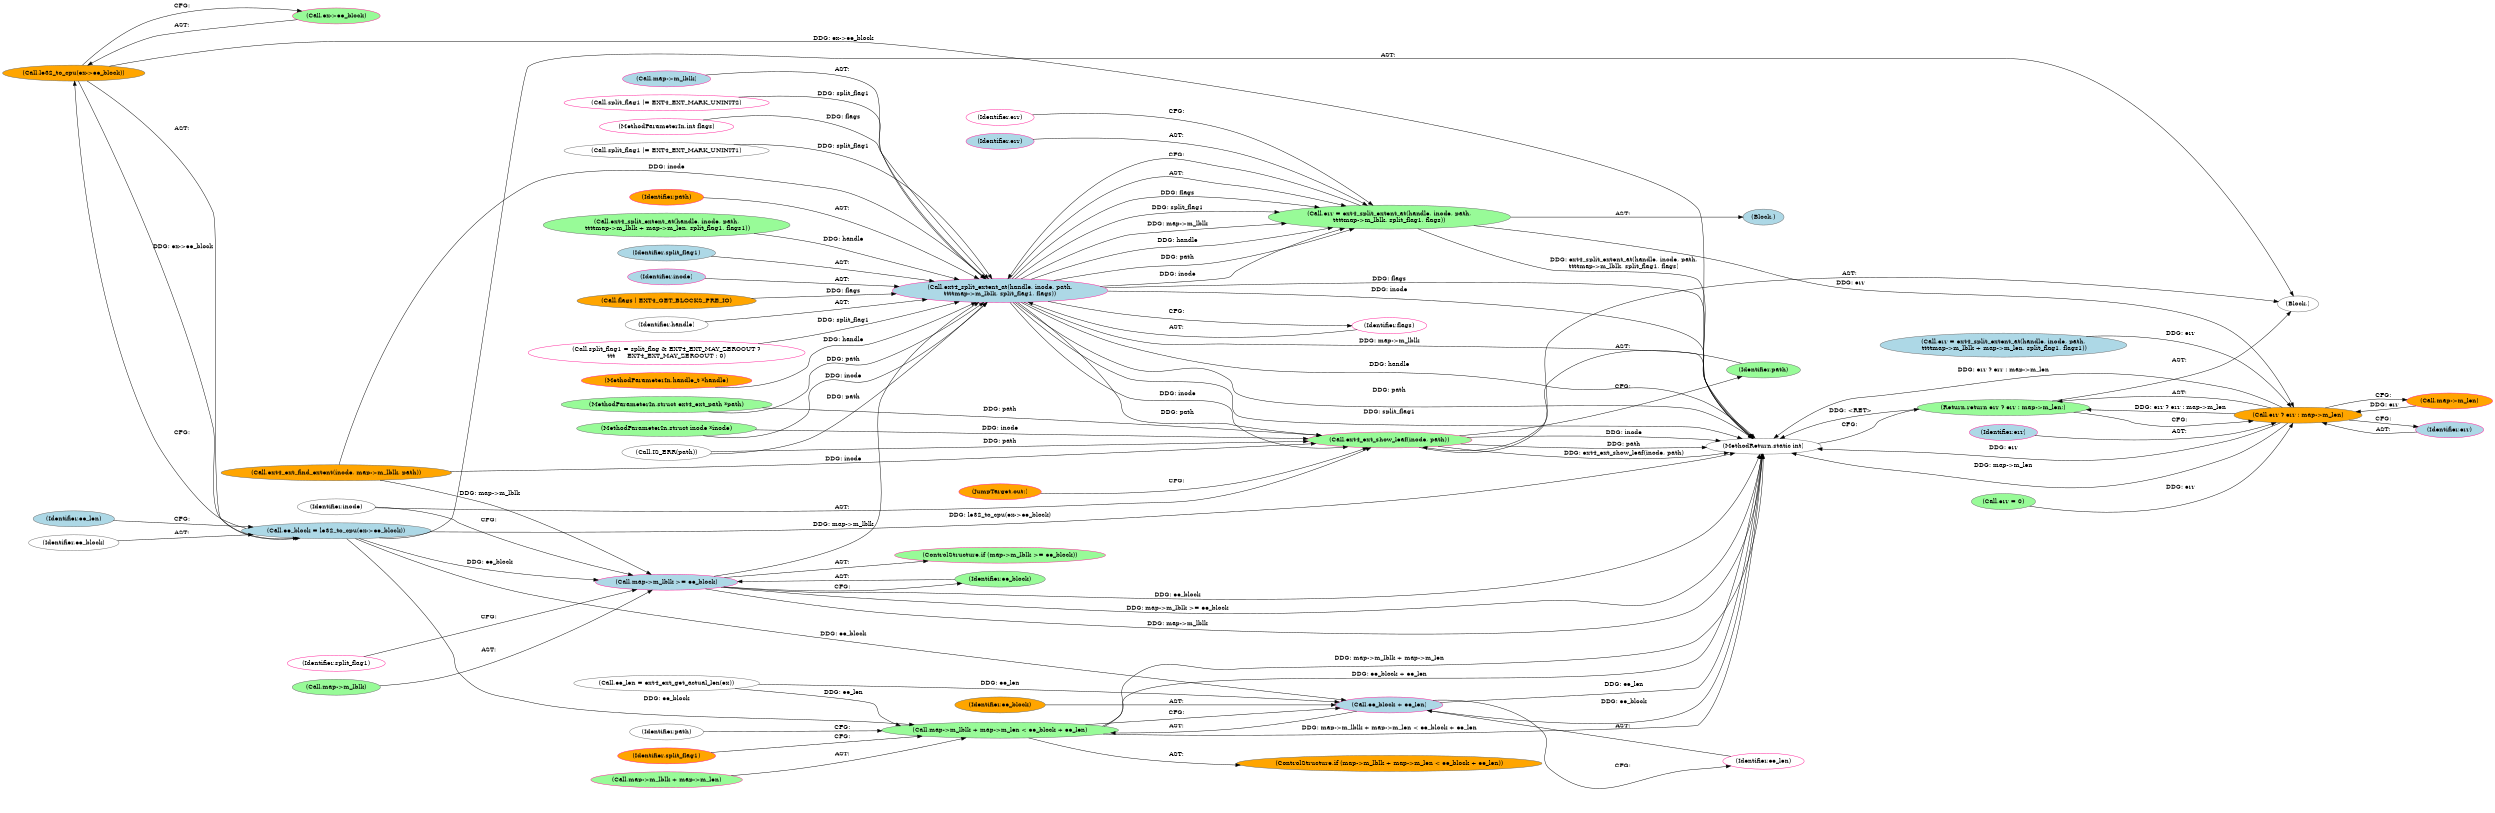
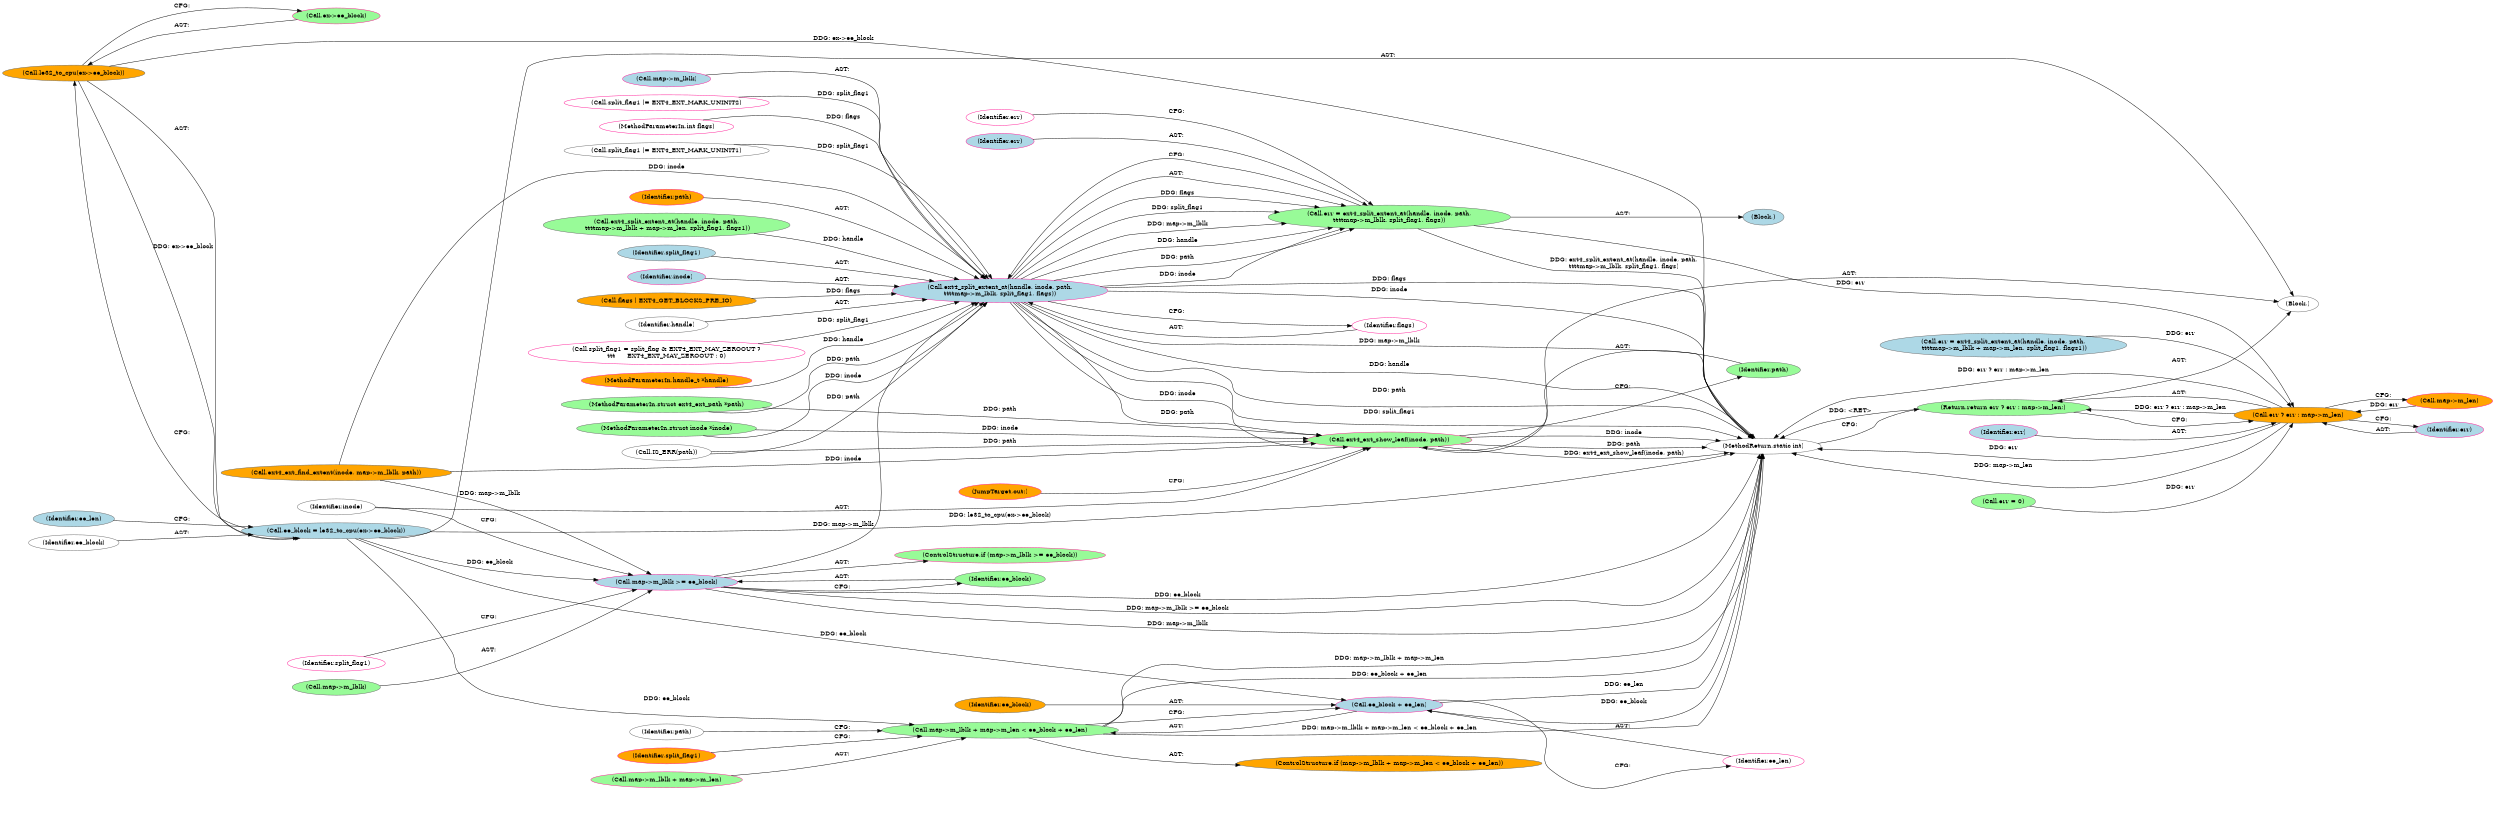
node "(Call,ee_len = ext4_ext_get_actual_len(ex))": removed
